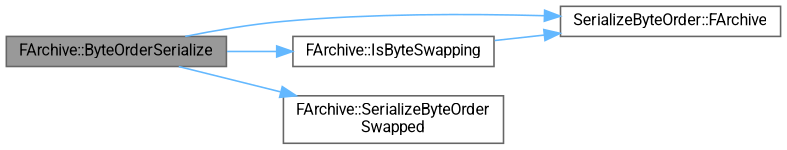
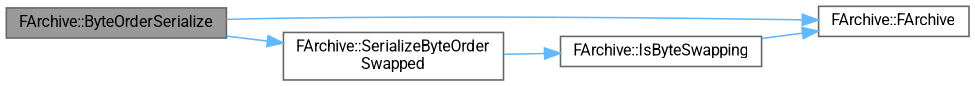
node "SerializeByteOrder::FArchive": label "SerializeByteOrder::FArchive" -> "FArchive::FArchive"
edge "FArchive::ByteOrderSerialize" -> "FArchive::IsByteSwapping": now "FArchive::SerializeByteOrder Swapped" -> "FArchive::IsByteSwapping"
